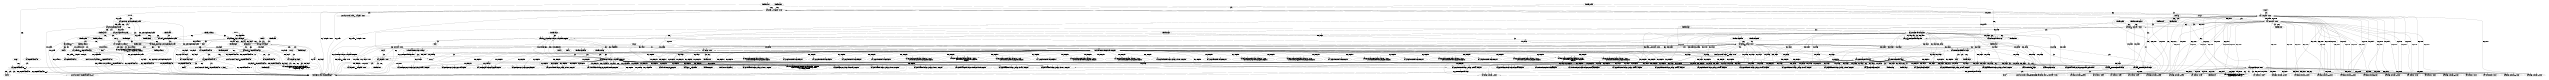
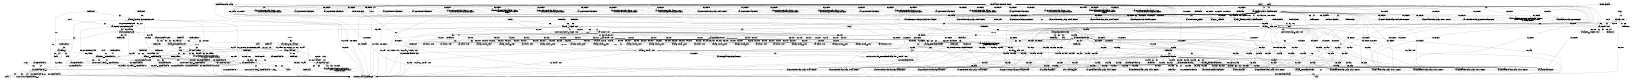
edge "(MethodParameterIn,Image *IMimage)" -> "(MethodReturn,static MagickBooleanType)": added, label "DDG: IMimage"
edge "(Call,GetStringInfoDatum(profile))" -> "(Call,(png_uint_32) GetStringInfoLength(profile))": now "(Call,length=(png_uint_32) GetStringInfoLength(profile))" -> "(Call,(png_uint_32) GetStringInfoLength(profile))"
edge "(Call,(StringInfo *) NULL)" -> "(Call,image->colormap=NULL)": reversed
edge "1000770" -> "(Call,profile_crc=crc32(0,data,length))": label "DDG: MagickFalse" -> "CFG: "
edge "(Call,ResetImageProfileIterator(image))" -> "(MethodReturn,static MagickBooleanType)": added, label "DDG: ResetImageProfileIterator(image)"
edge "(Call,GetImageProfile(image,name))" -> "(Call,image = CloneImage(IMimage,0,0,MagickFalse,exception))": now "(Call,GetImageProfile(image,name))" -> "(Call,AcquireImageColormap(image,image_colors,exception))"
edge "(Call,(const char *) NULL)" -> "(Call,(QuantumInfo *) NULL)": now "(Call,profile != (StringInfo *) NULL)" -> "(Call,(QuantumInfo *) NULL)"
node "(Call,return=GetStringInfoDatum(profile))": label "(Call,return=GetStringInfoDatum(profile))" -> "(Call,data=GetStringInfoDatum(profile))"
node "(Call,type=GetImageProfile(image,name))": label "(Call,type=GetImageProfile(image,name))" -> "(Call,profile=GetImageProfile(image,name))"
node "(Call,(unsigned int) profile_crc)": label "(Call,(unsigned int) profile_crc)" -> "(Call,(tIME int) profile_crc)"
node "(Image,got_crc)": label "(Image,got_crc)" -> "(Identifier,got_crc)"
edge "1000328" -> "(Call,(ImageInfo *) NULL)": now "(Call,image_info == (ImageInfo *) NULL)" -> "(Call,(ImageInfo *) NULL)"
edge "(Literal,32)" -> "(Call,png_get_libpng_ver(NULL))": now "(Literal,32)" -> "(Call,profile != (StringInfo *) NULL)"
node "1000790": added
edge "(MethodParameterIn,ExceptionInfo *exception)" -> "(Call,SetImageAlpha(image,OpaqueAlpha,exception))": now "(Call,name != (const char *) NULL)" -> "(Call,SetImageAlpha(image,OpaqueAlpha,exception))"
edge "(MethodParameterIn,ExceptionInfo *exception)" -> "(Call,GetImageProperty(image,property,exception))": now "(Identifier,number_opaque)" -> "(Call,GetImageProperty(image,property,exception))"
edge "(Call,profile_crc == sRGB_info[icheck].crc)" -> "(Call,sRGB_info[icheck].crc)": label "DDG: profile != (StringInfo *) NULL" -> "CFG: "
edge "(Call,profile_crc == sRGB_info[icheck].crc)" -> "(ControlStructure,if (profile_crc == sRGB_info[icheck].crc))": label "DDG: MagickFalse" -> "AST: "
edge "(Identifier,IMimage)" -> "(Call,CloneImage(IMimage,0,0,MagickFalse,exception))": reversed
edge "(Call,image == (Image *) NULL)" -> "(Call,AcquireImageColormap(image,image_colors,exception))": label "DDG: image" -> "DDG: uint"
edge "(Call,length == sRGB_info[icheck].len)" -> "(ControlStructure,if (sRGB_info[icheck].len == 0))": now "(Call,length == sRGB_info[icheck].len)" -> "(Call,sRGB_info[icheck].len == 0)"
edge "(Identifier,exception)" -> "(Call,CloneImage(IMimage,0,0,MagickFalse,exception))": label "DDG: name" -> "AST: "
edge "(ControlStructure,if (image == (Image *) NULL))" -> "(Call,LosslessReduceDepthOK(image,exception))": now "(Call,image == (Image *) NULL)" -> "(Call,LosslessReduceDepthOK(image,exception))"
edge "(Call,png_get_libpng_ver(NULL))" -> "(Call,image->colormap=NULL)": label "DDG: CFG" -> "DDG: NULL"
